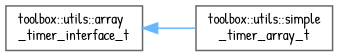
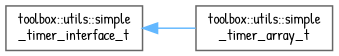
node "toolbox::utils::array _timer_interface_t": label "toolbox::utils::array _timer_interface_t" -> "toolbox::utils::simple _timer_interface_t"
